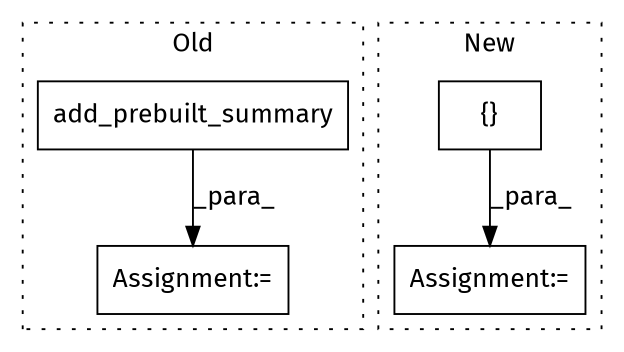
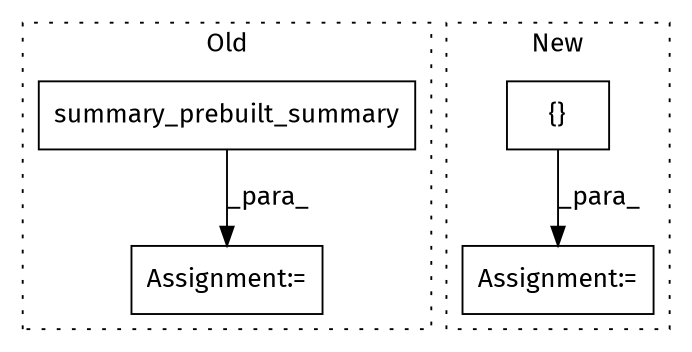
node "add_prebuilt_summary": label "add_prebuilt_summary" -> "summary_prebuilt_summary"
